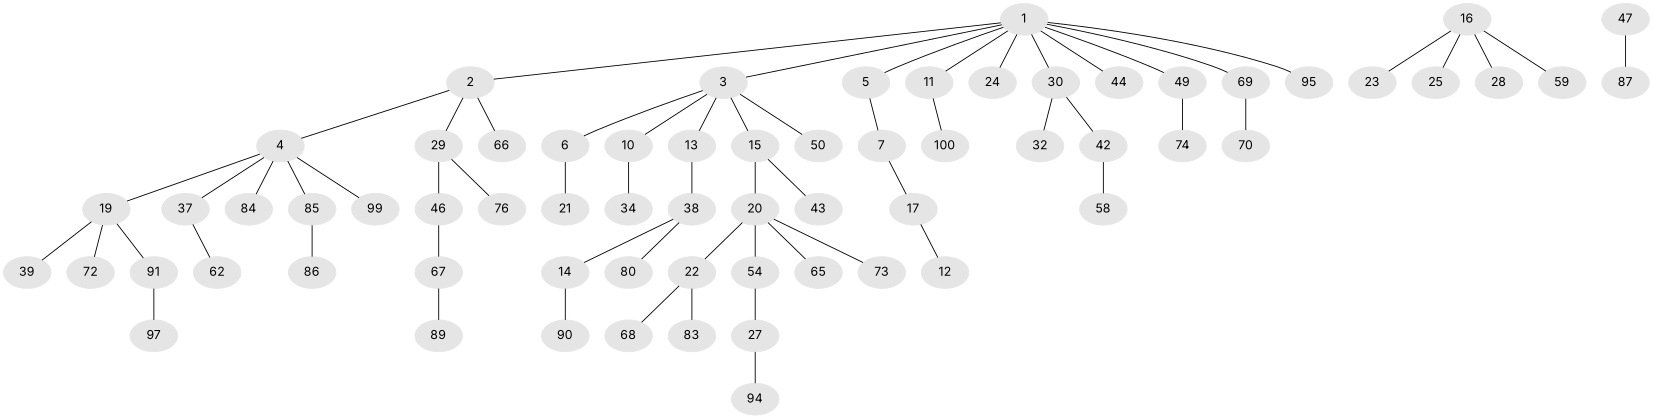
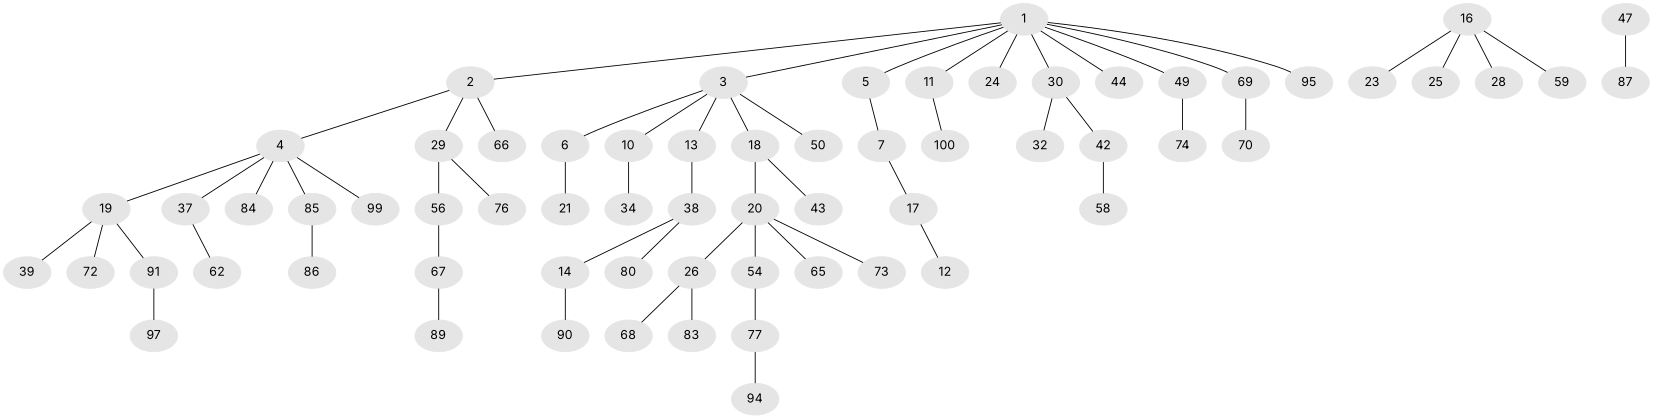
node "15": label "15" -> "18"
node "46": label "46" -> "56"
node "22": label "22" -> "26"
node "27": label "27" -> "77"
